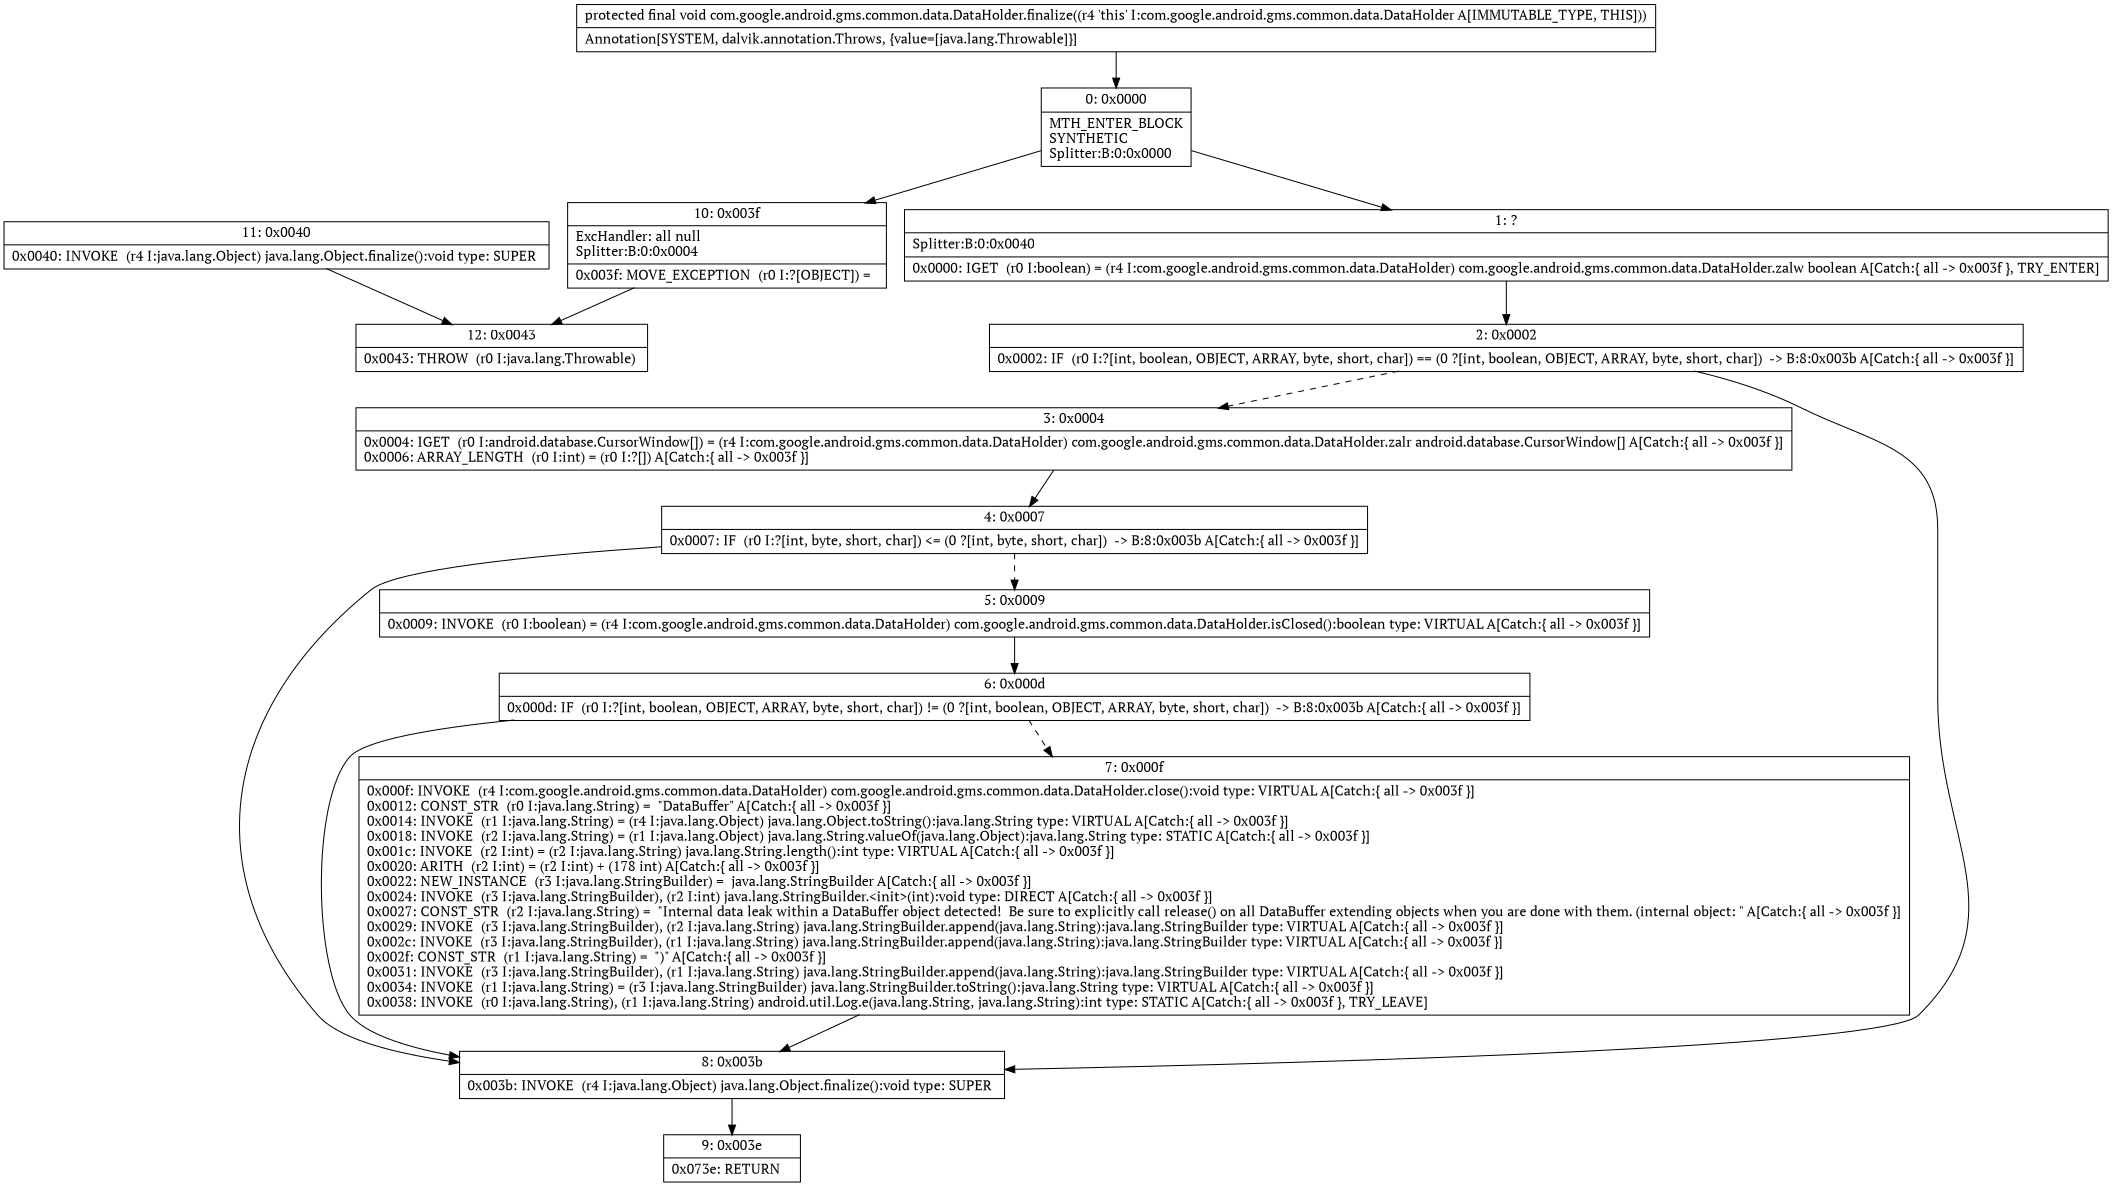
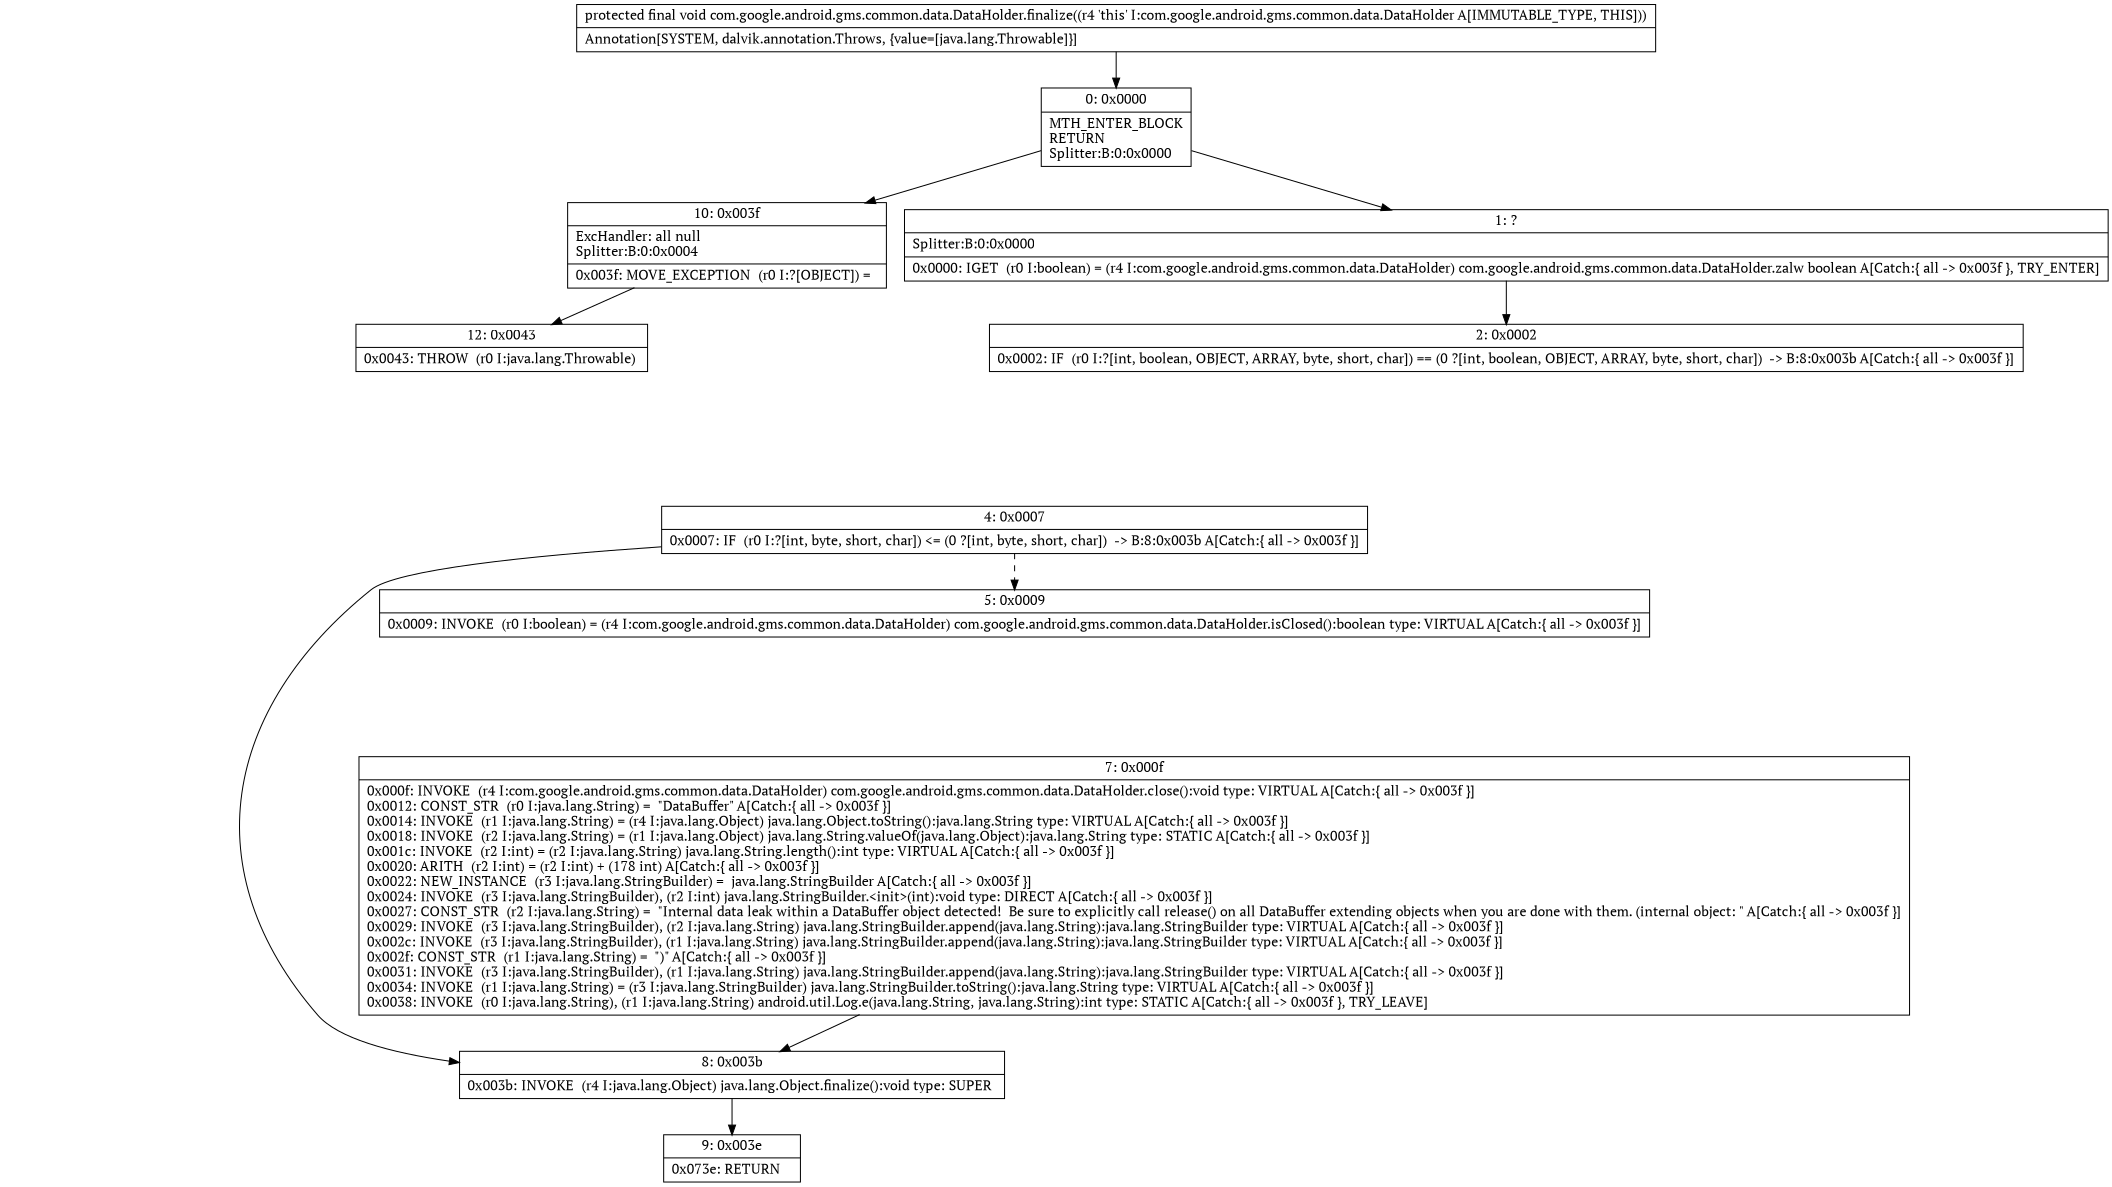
node "0: 0x0000": text "SYNTHETIC" -> "RETURN"
node "1: ?": text "Splitter:B:0:0x0040" -> "Splitter:B:0:0x0000"
node "11: 0x0040": removed
node "3: 0x0004": removed
node "6: 0x000d": removed
edge "2: 0x0002" -> "8: 0x003b": removed
